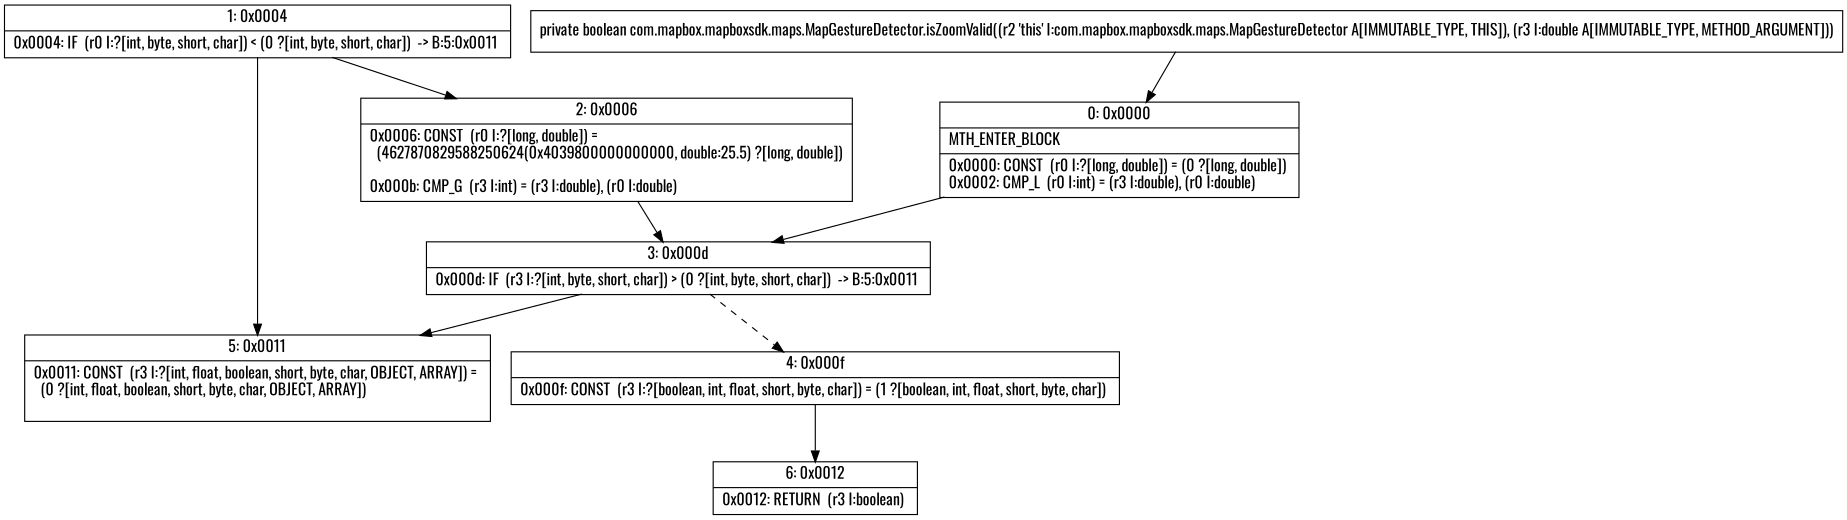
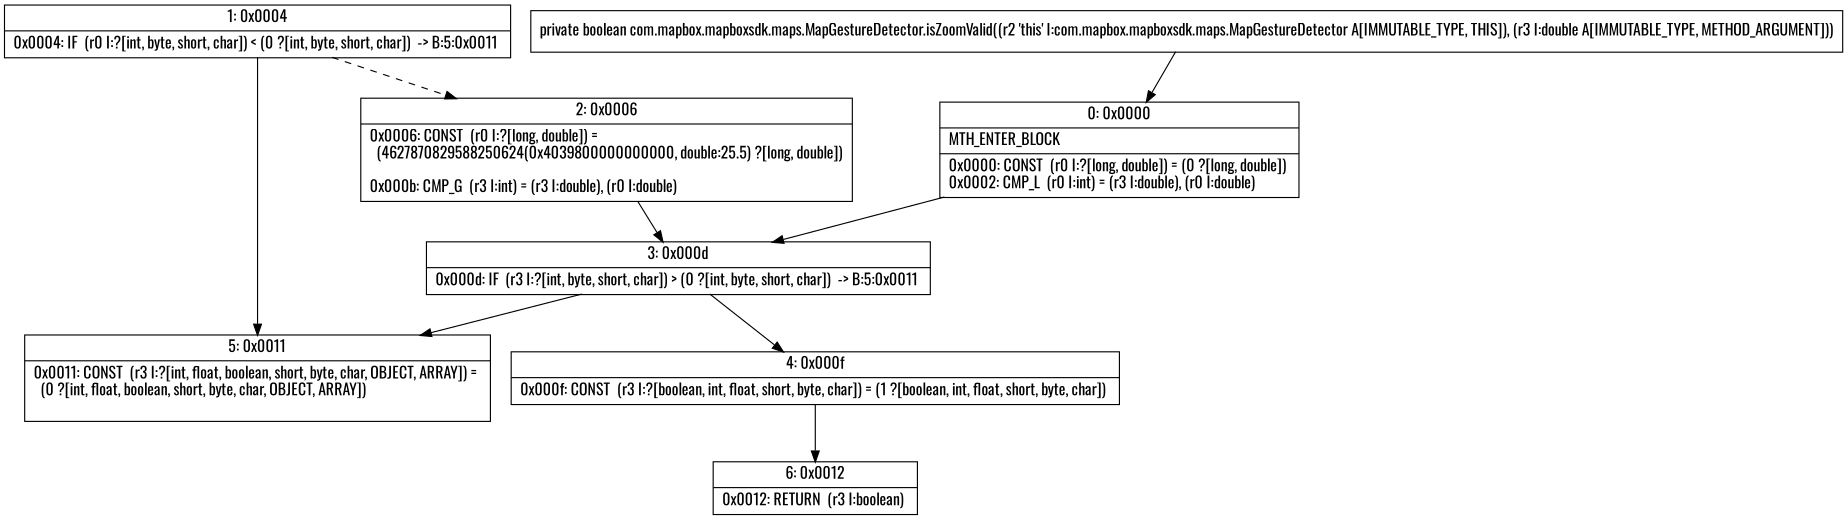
edge "1: 0x0004" -> "2: 0x0006": style solid -> dashed
edge "3: 0x000d" -> "4: 0x000f": style dashed -> solid
